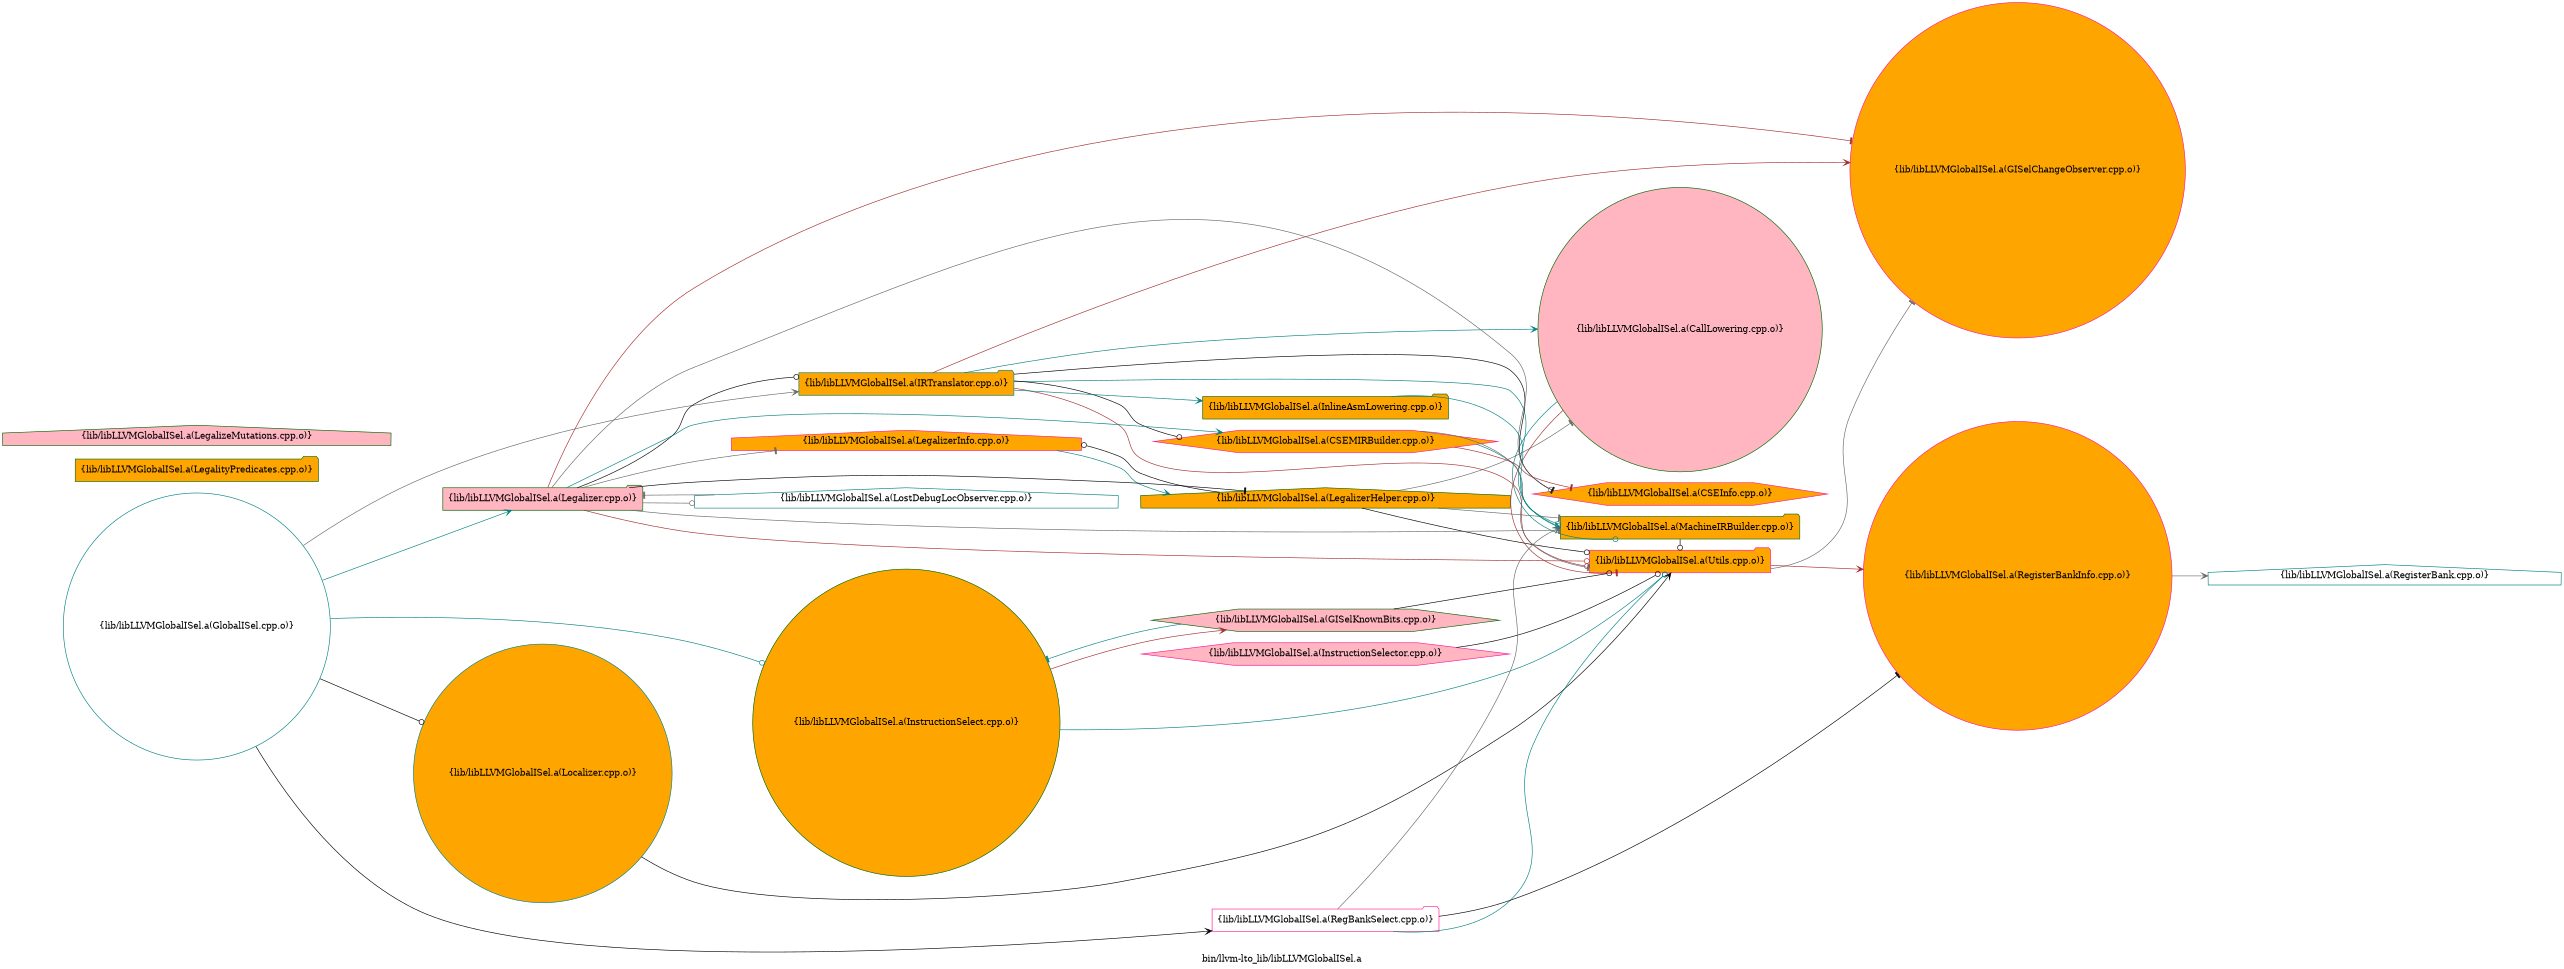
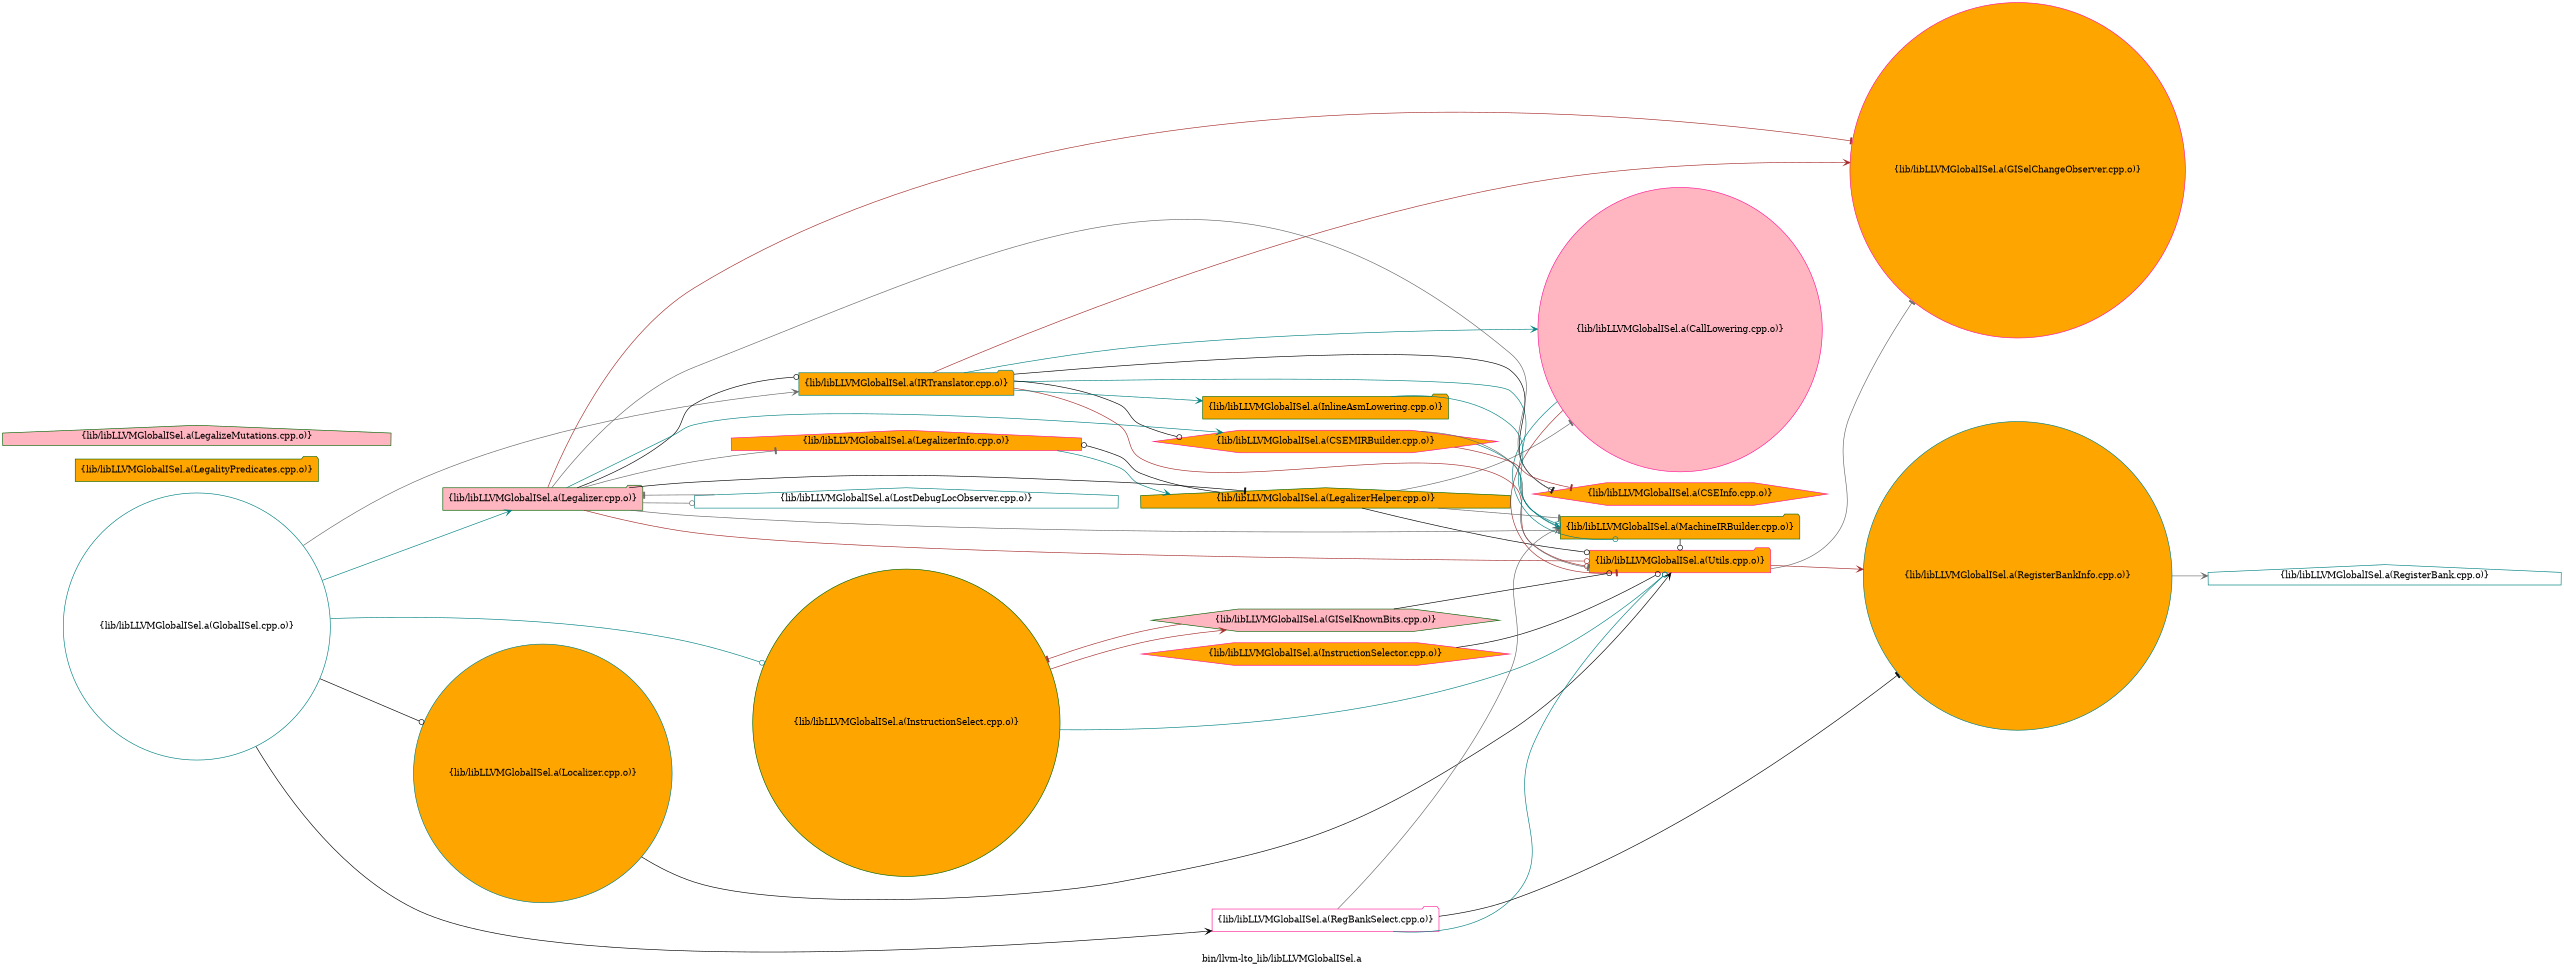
node "{lib/libLLVMGlobalISel.a(CallLowering.cpp.o)}": color darkgreen -> deeppink
node "{lib/libLLVMGlobalISel.a(RegisterBankInfo.cpp.o)}": color deeppink -> teal
edge "{lib/libLLVMGlobalISel.a(GISelKnownBits.cpp.o)}" -> "{lib/libLLVMGlobalISel.a(InstructionSelect.cpp.o)}": color teal -> brown
node "{lib/libLLVMGlobalISel.a(InstructionSelector.cpp.o)}": fillcolor lightpink -> orange
